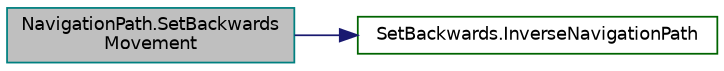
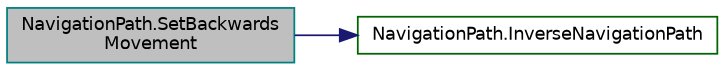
node "SetBackwards.InverseNavigationPath": label "SetBackwards.InverseNavigationPath" -> "NavigationPath.InverseNavigationPath"
